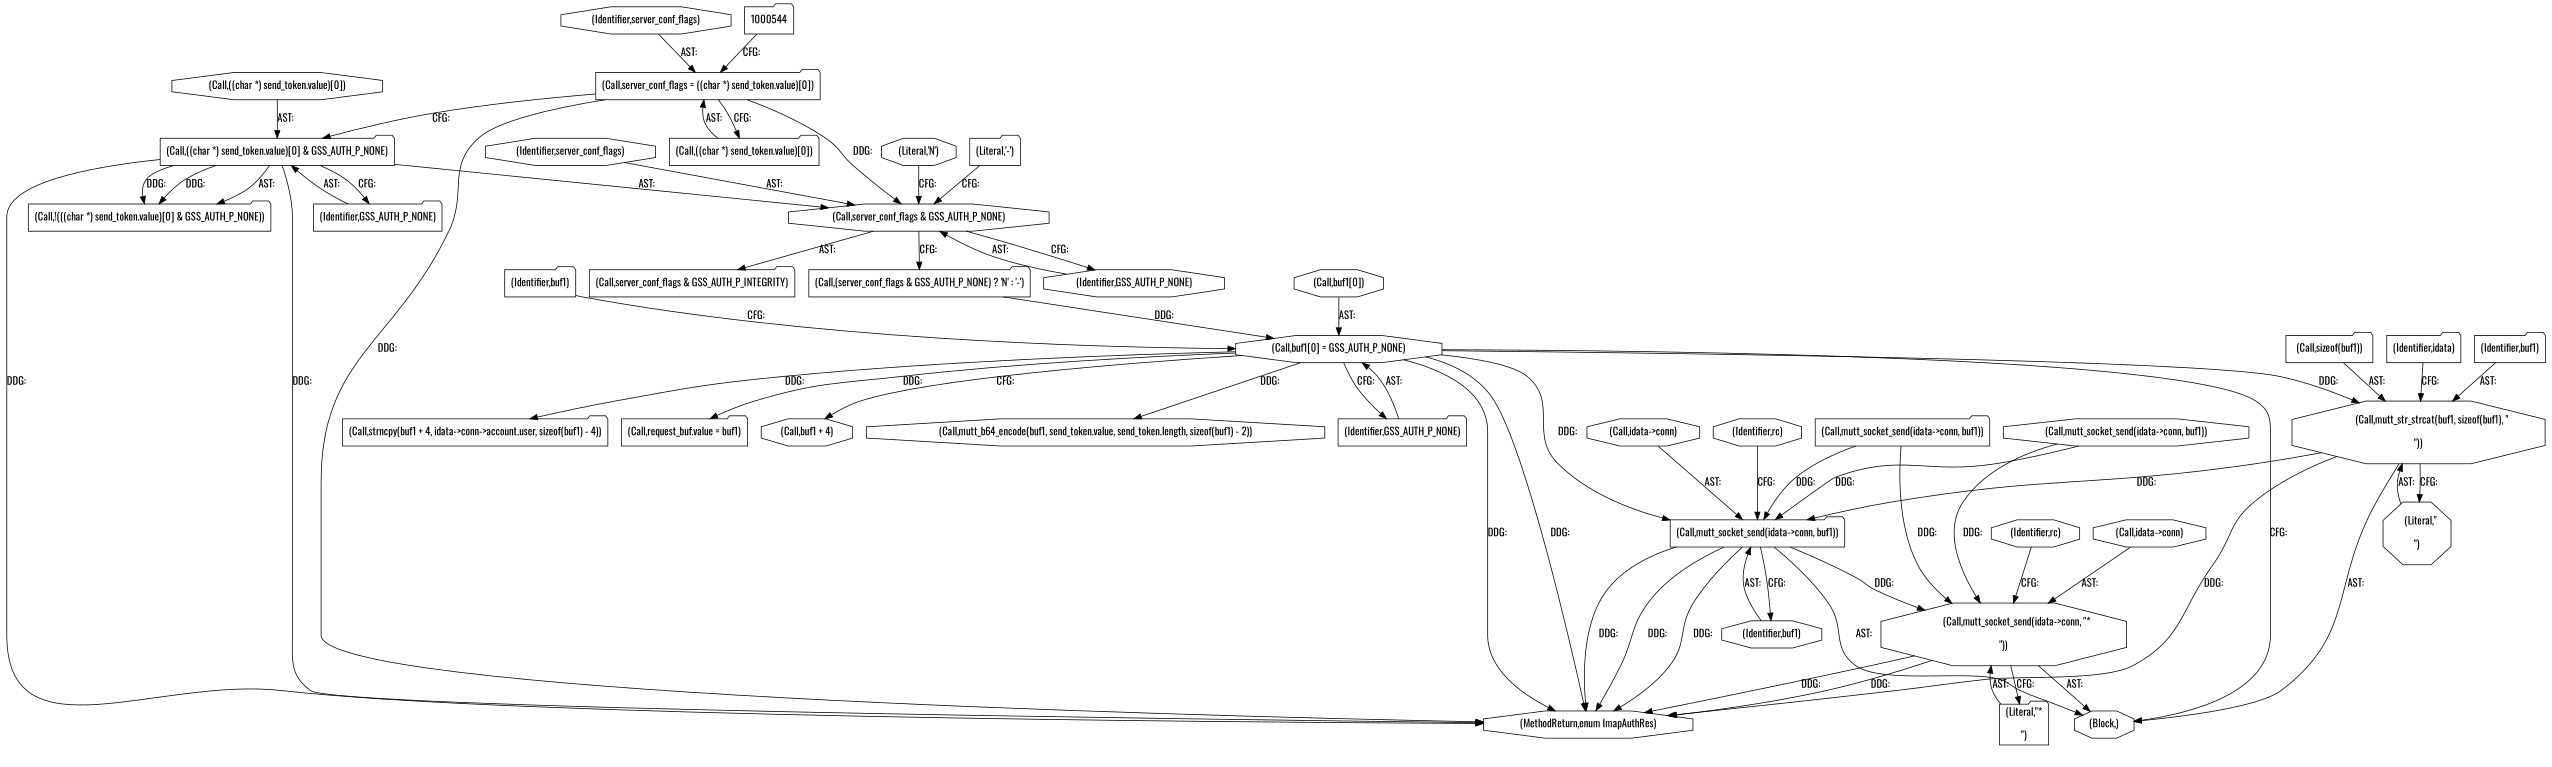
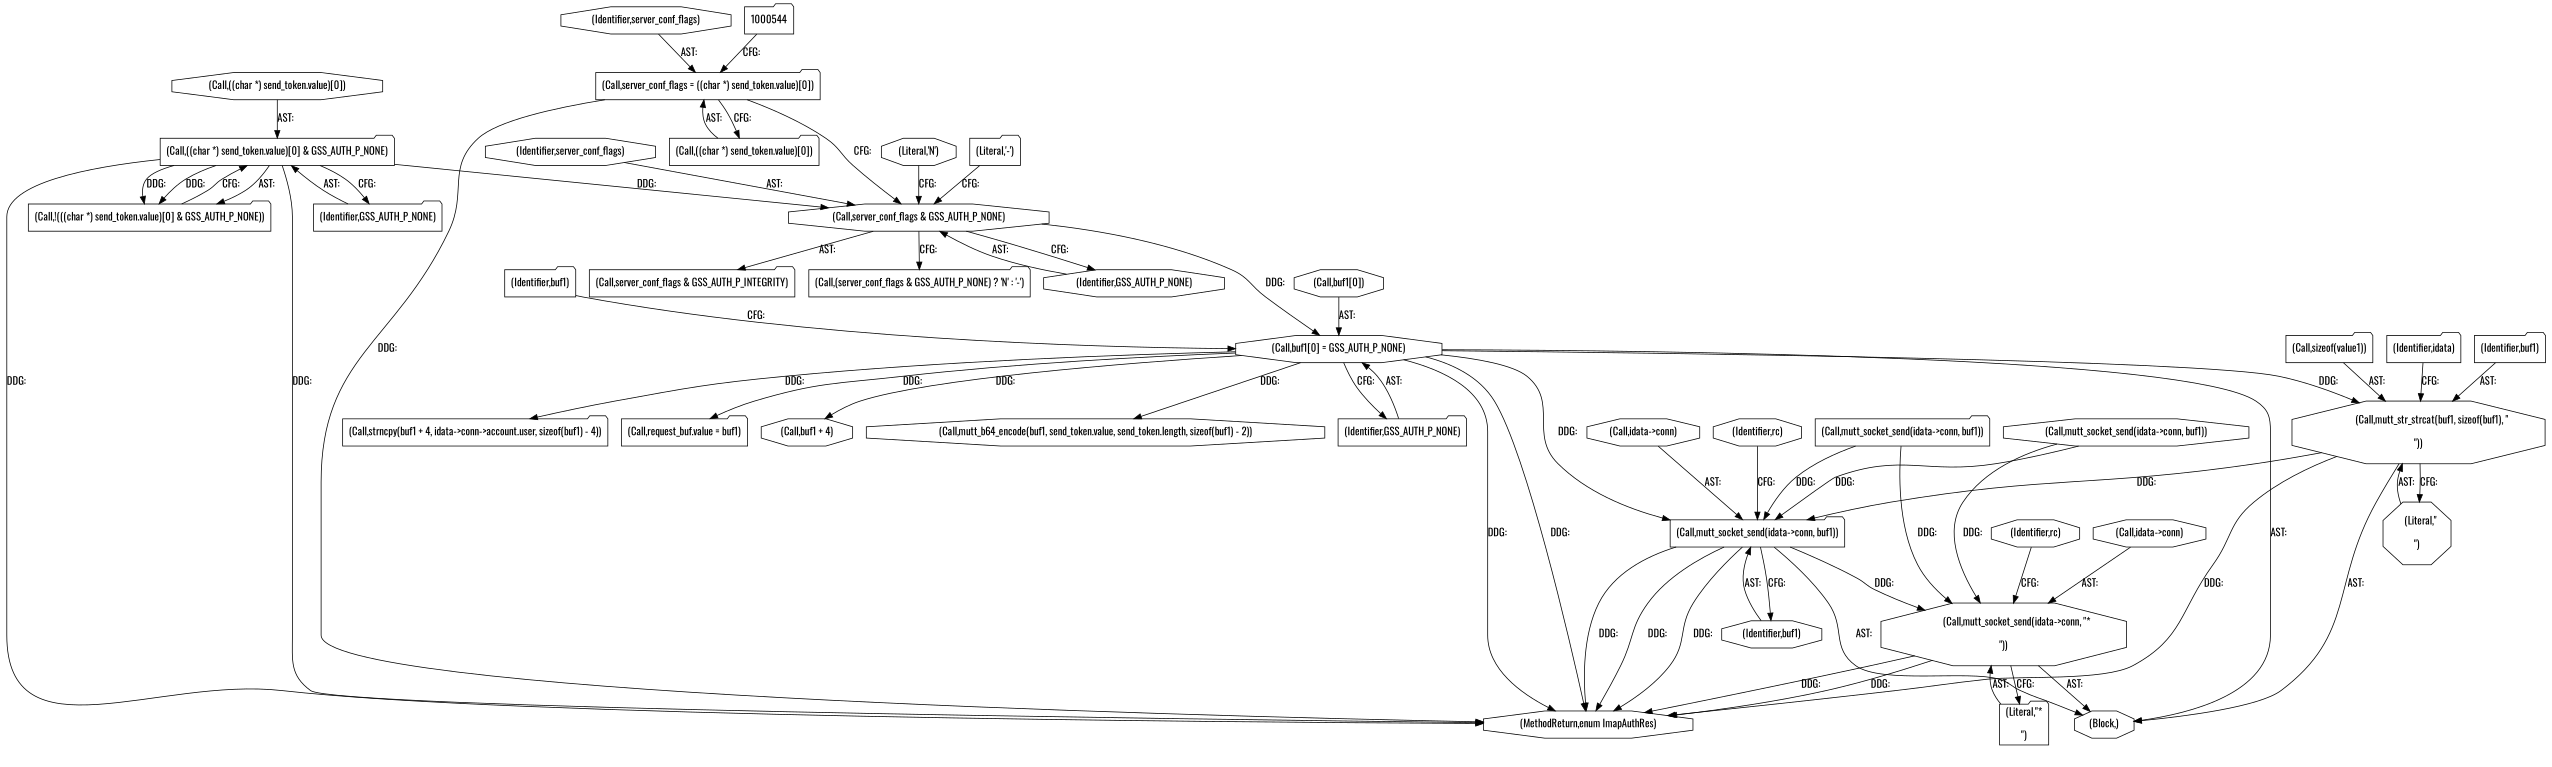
edge "(Call,server_conf_flags = ((char *) send_token.value)[0])" -> "(Call,((char *) send_token.value)[0] & GSS_AUTH_P_NONE)": now "(Call,!(((char *) send_token.value)[0] & GSS_AUTH_P_NONE))" -> "(Call,((char *) send_token.value)[0] & GSS_AUTH_P_NONE)"
edge "(Call,server_conf_flags = ((char *) send_token.value)[0])" -> "(Call,server_conf_flags & GSS_AUTH_P_NONE)": label "DDG: " -> "CFG: "
edge "(Call,((char *) send_token.value)[0] & GSS_AUTH_P_NONE)" -> "(Call,server_conf_flags & GSS_AUTH_P_NONE)": label "AST: " -> "DDG: "
edge "(Call,(server_conf_flags & GSS_AUTH_P_NONE) ? 'N' : '-')" -> "(Call,buf1[0] = GSS_AUTH_P_NONE)": now "(Call,server_conf_flags & GSS_AUTH_P_NONE)" -> "(Call,buf1[0] = GSS_AUTH_P_NONE)"
node "(Call,sizeof(buf1))": label "(Call,sizeof(buf1))" -> "(Call,sizeof(value1))"
edge "(Call,buf1[0] = GSS_AUTH_P_NONE)" -> "(Call,buf1 + 4)": label "CFG: " -> "DDG: "
edge "(Call,buf1[0] = GSS_AUTH_P_NONE)" -> "(Block,)": label "CFG: " -> "AST: "
